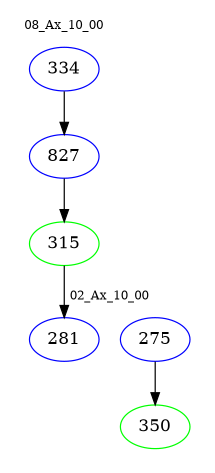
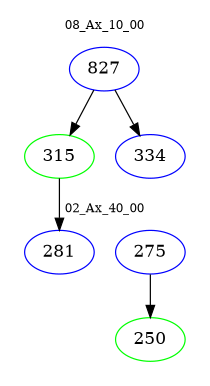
edge "334" -> "827": reversed
cluster "02_Ax_10_00": label "02_Ax_10_00" -> "02_Ax_40_00"
node "350": label "350" -> "250"
